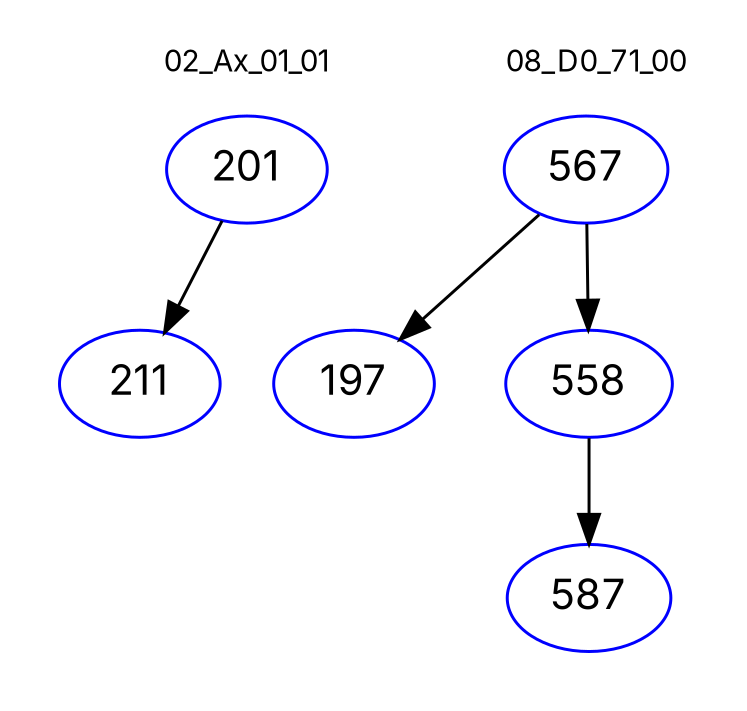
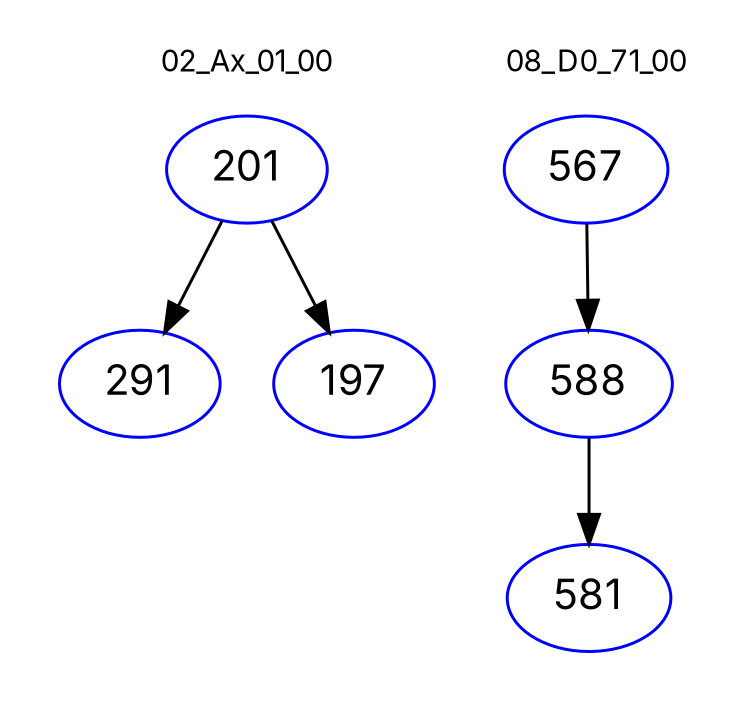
cluster "02_Ax_01_01": label "02_Ax_01_01" -> "02_Ax_01_00"
edge "567" -> "197": now "201" -> "197"
node "211": label "211" -> "291"
node "558": label "558" -> "588"
node "587": label "587" -> "581"
